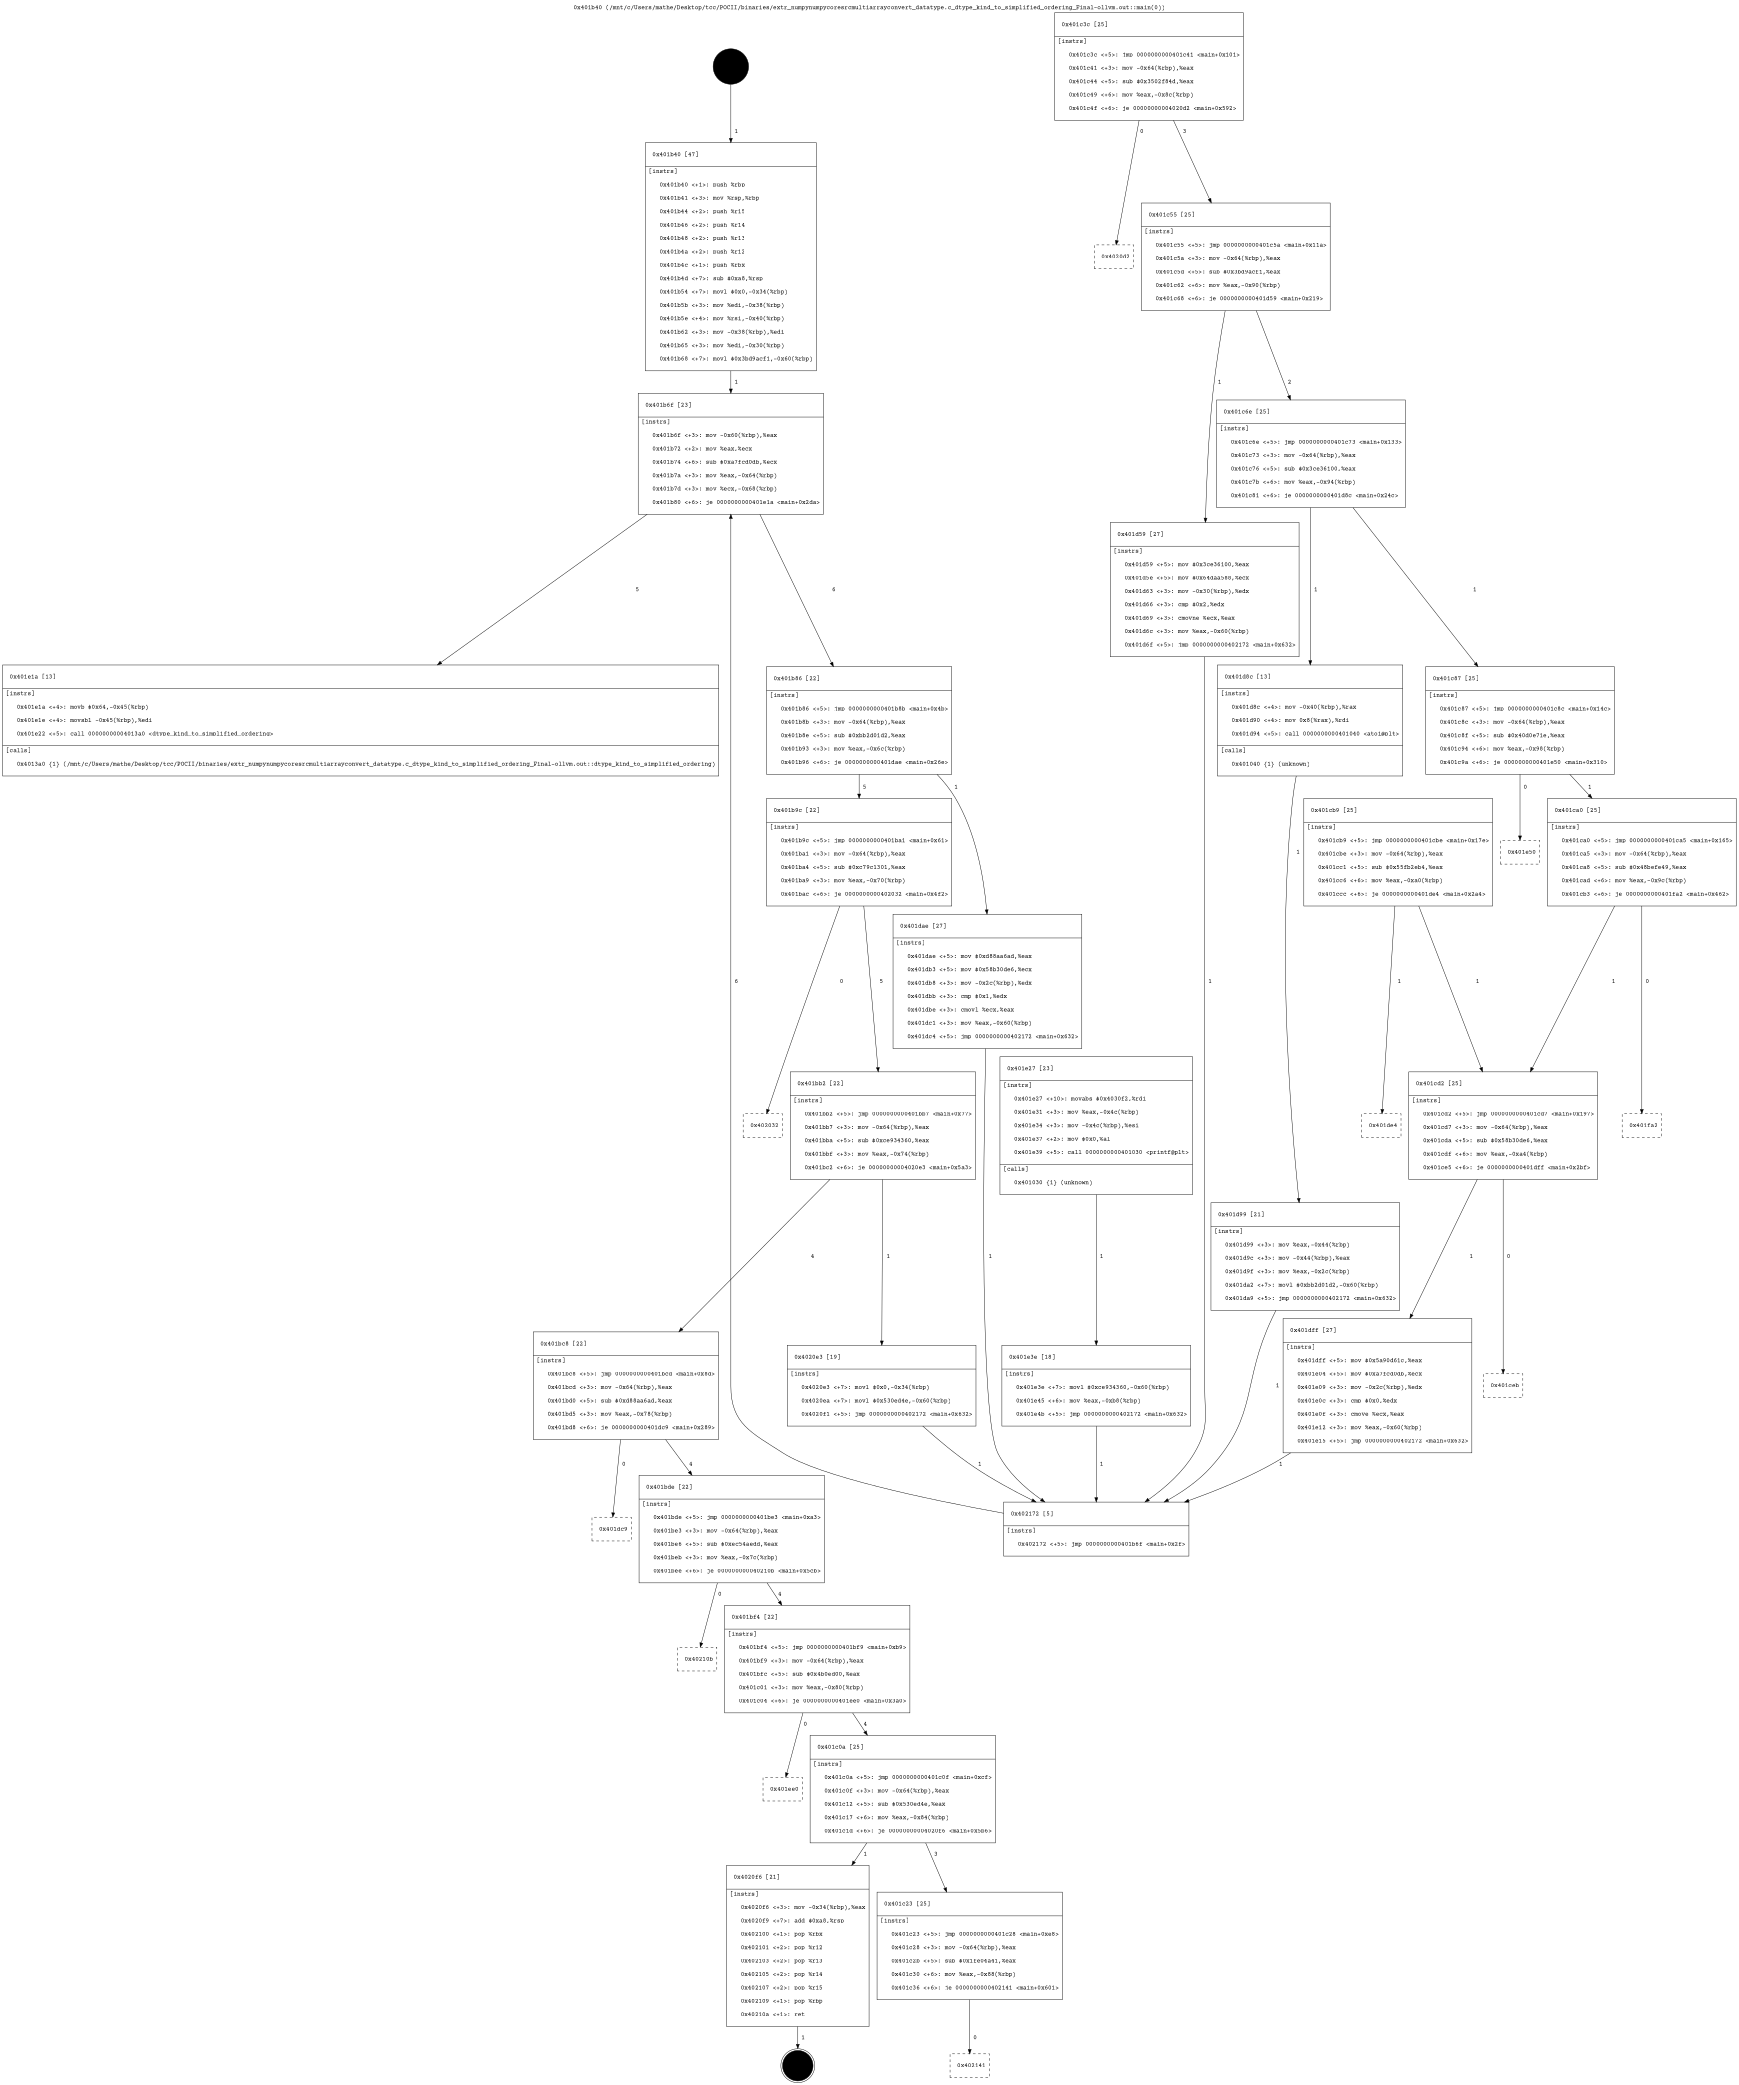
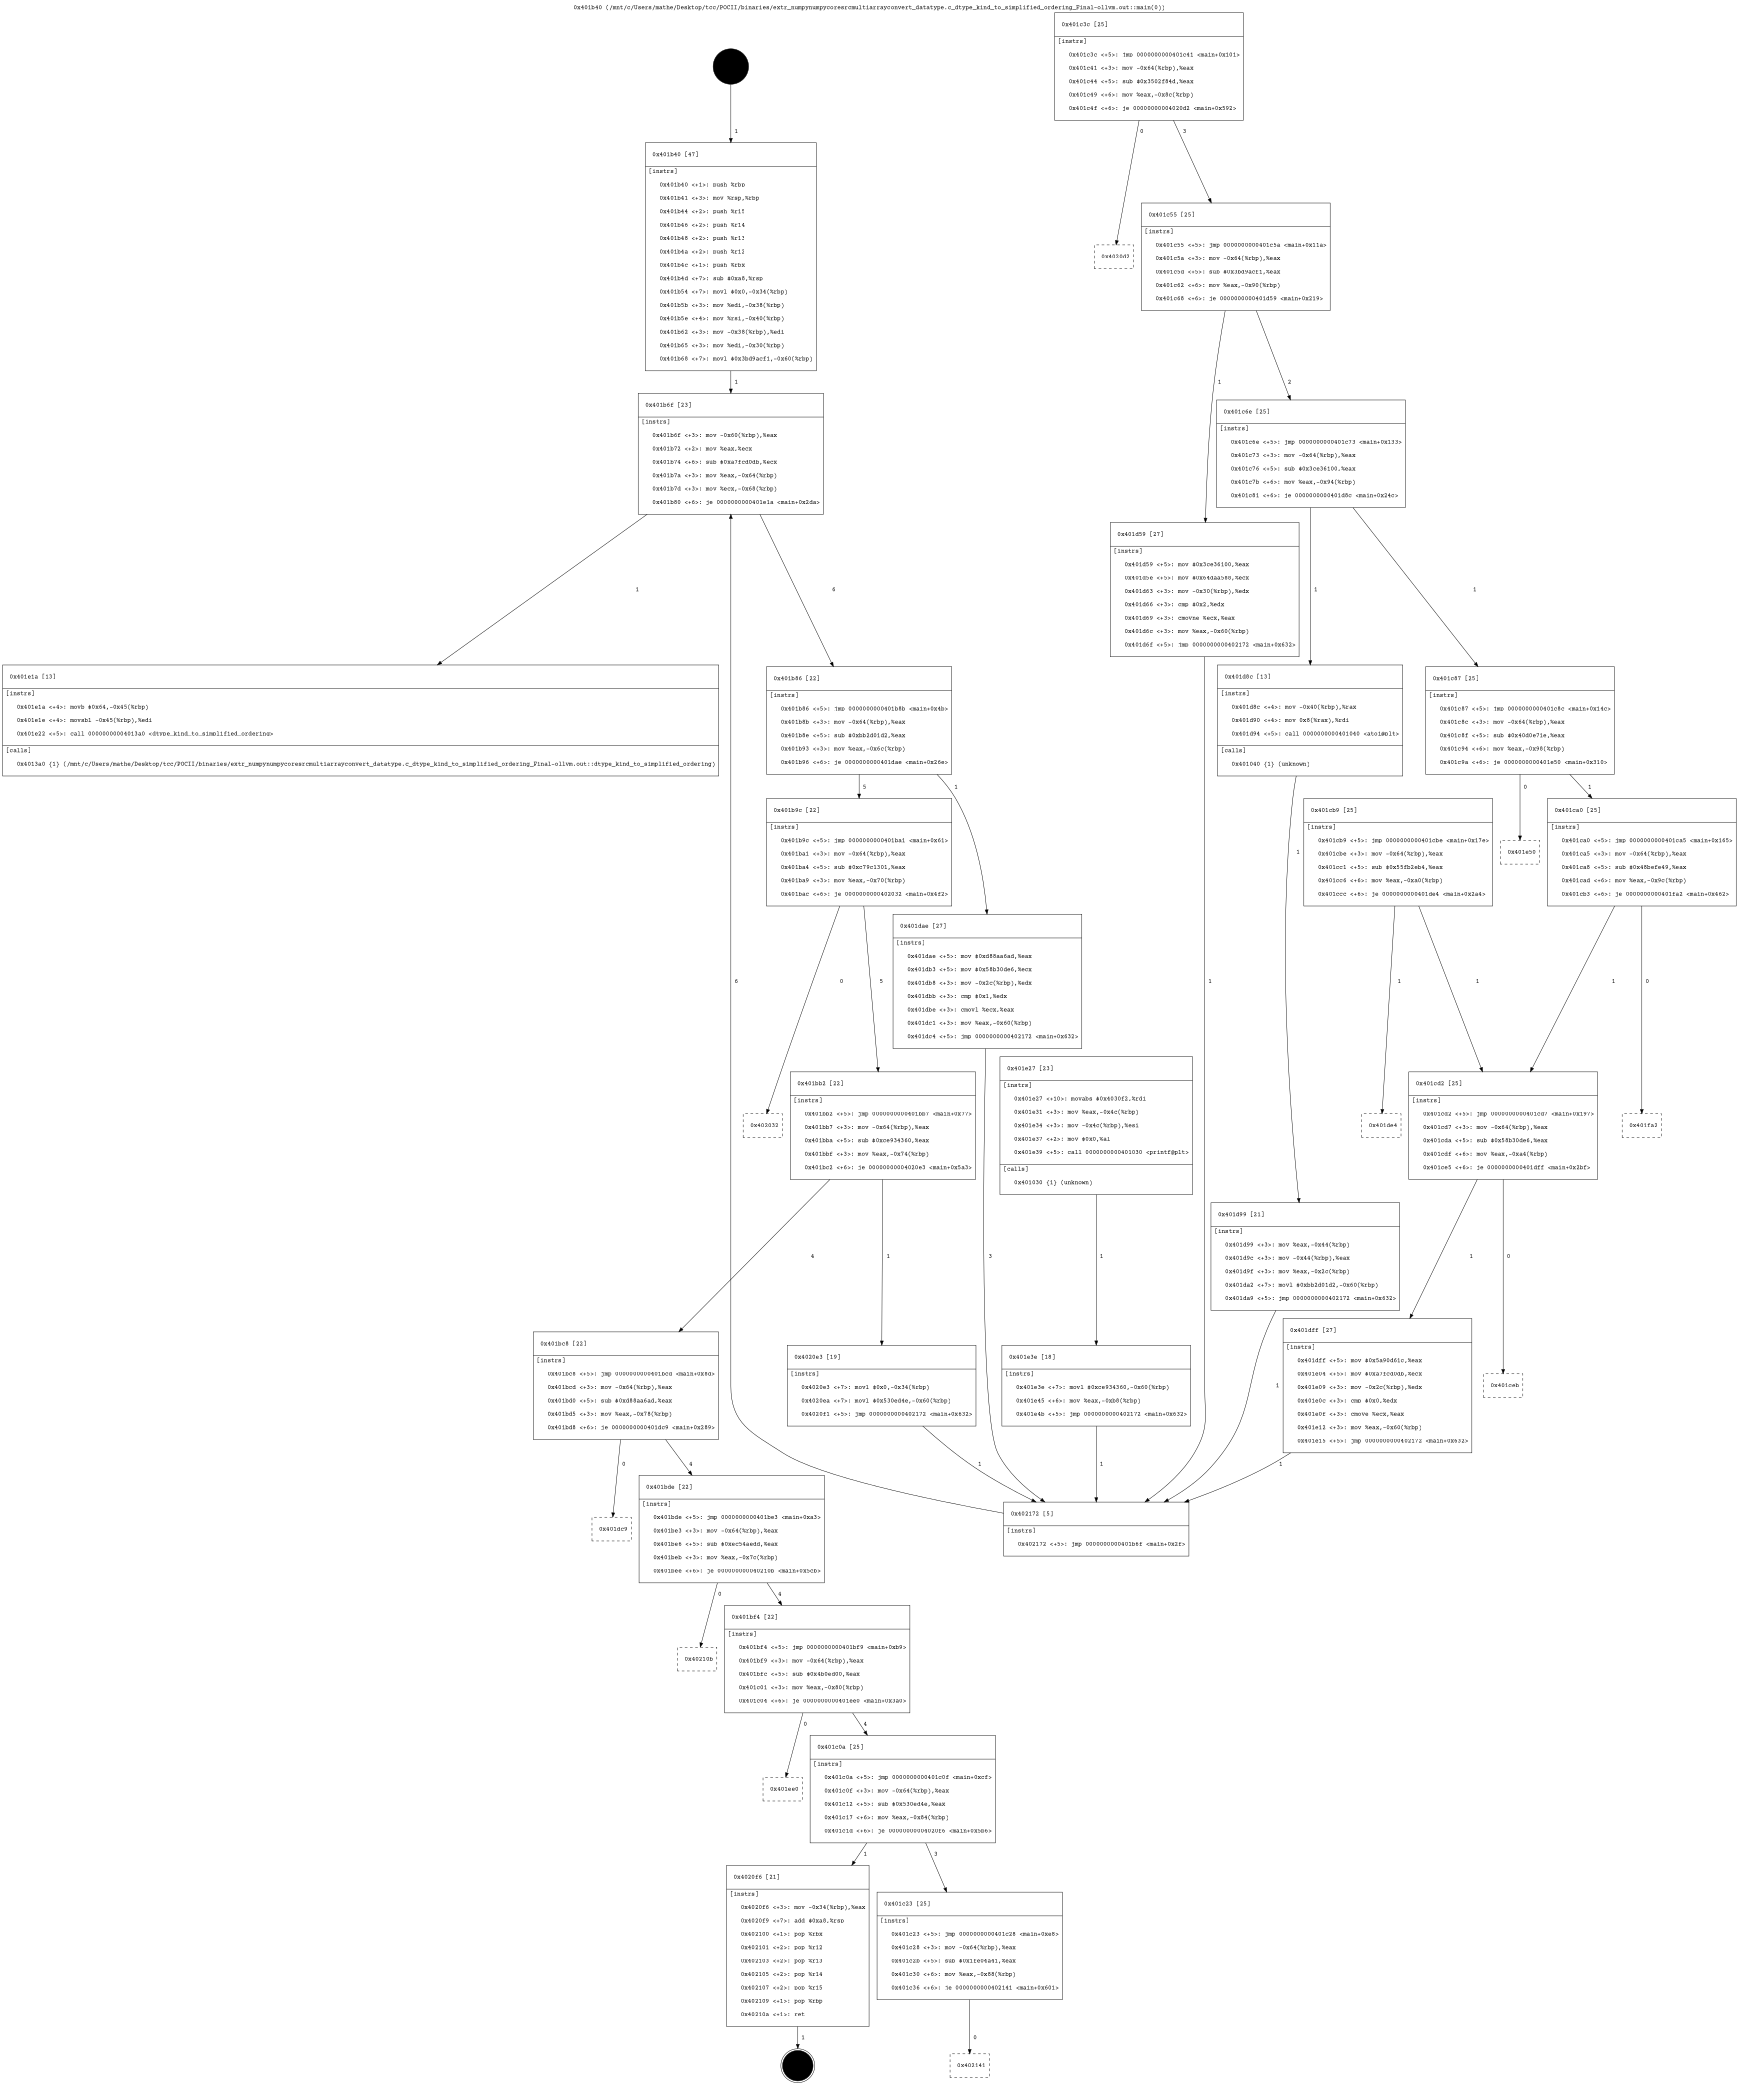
edge "0x401b6f [23]" -> "0x401e1a [13]": label " 5" -> " 1"
edge "0x401dae [27]" -> "0x402172 [5]": label " 1" -> " 3"
